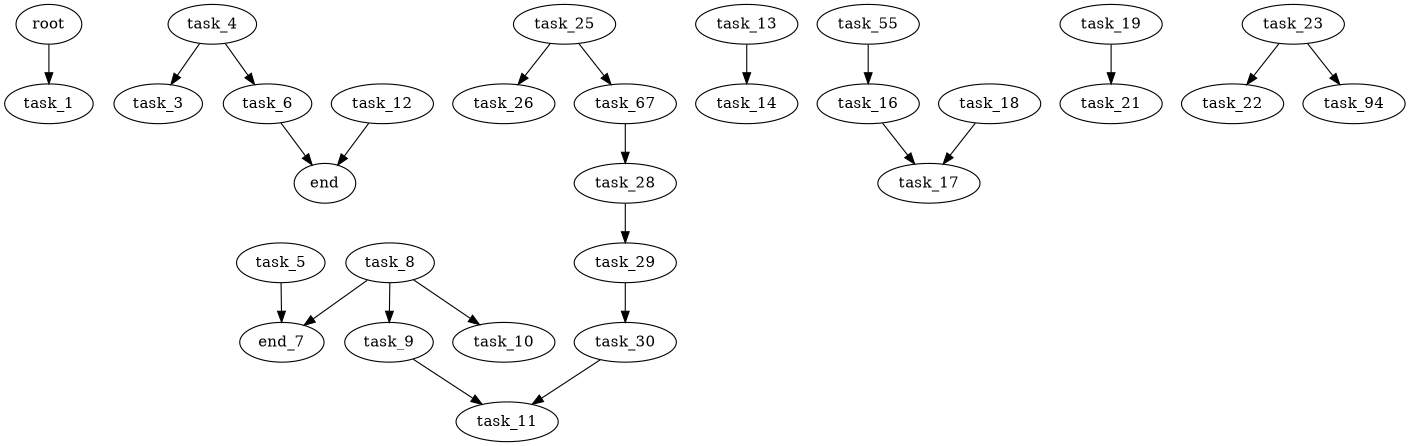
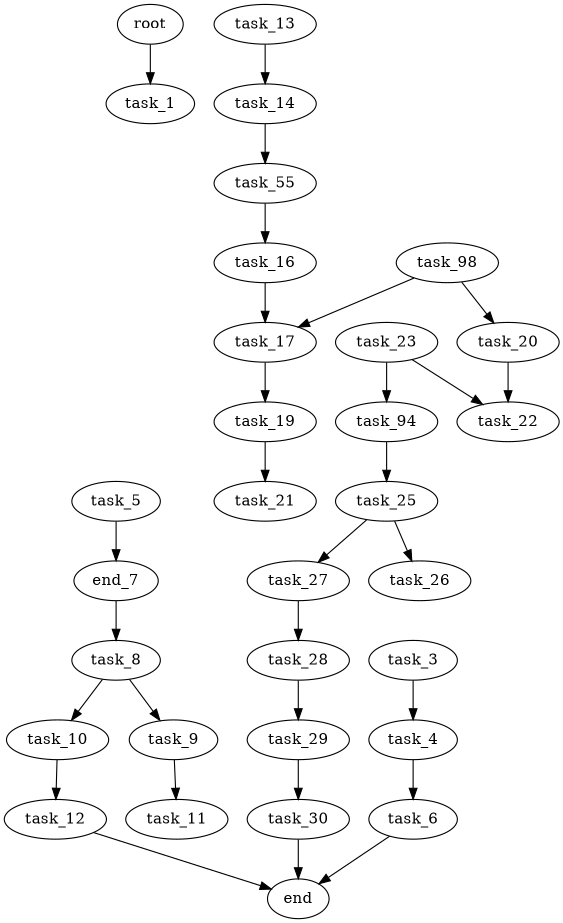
edge "task_4" -> "task_3": reversed
node "task_67": label "task_67" -> "task_27"
node "task_18": label "task_18" -> "task_98"
edge "task_14" -> "task_55": added
edge "task_8" -> "end_7": reversed
node "task_20": added
edge "task_17" -> "task_19": added
edge "task_30" -> "task_11": now "task_30" -> "end"
edge "task_94" -> "task_25": added
edge "task_10" -> "task_12": added
